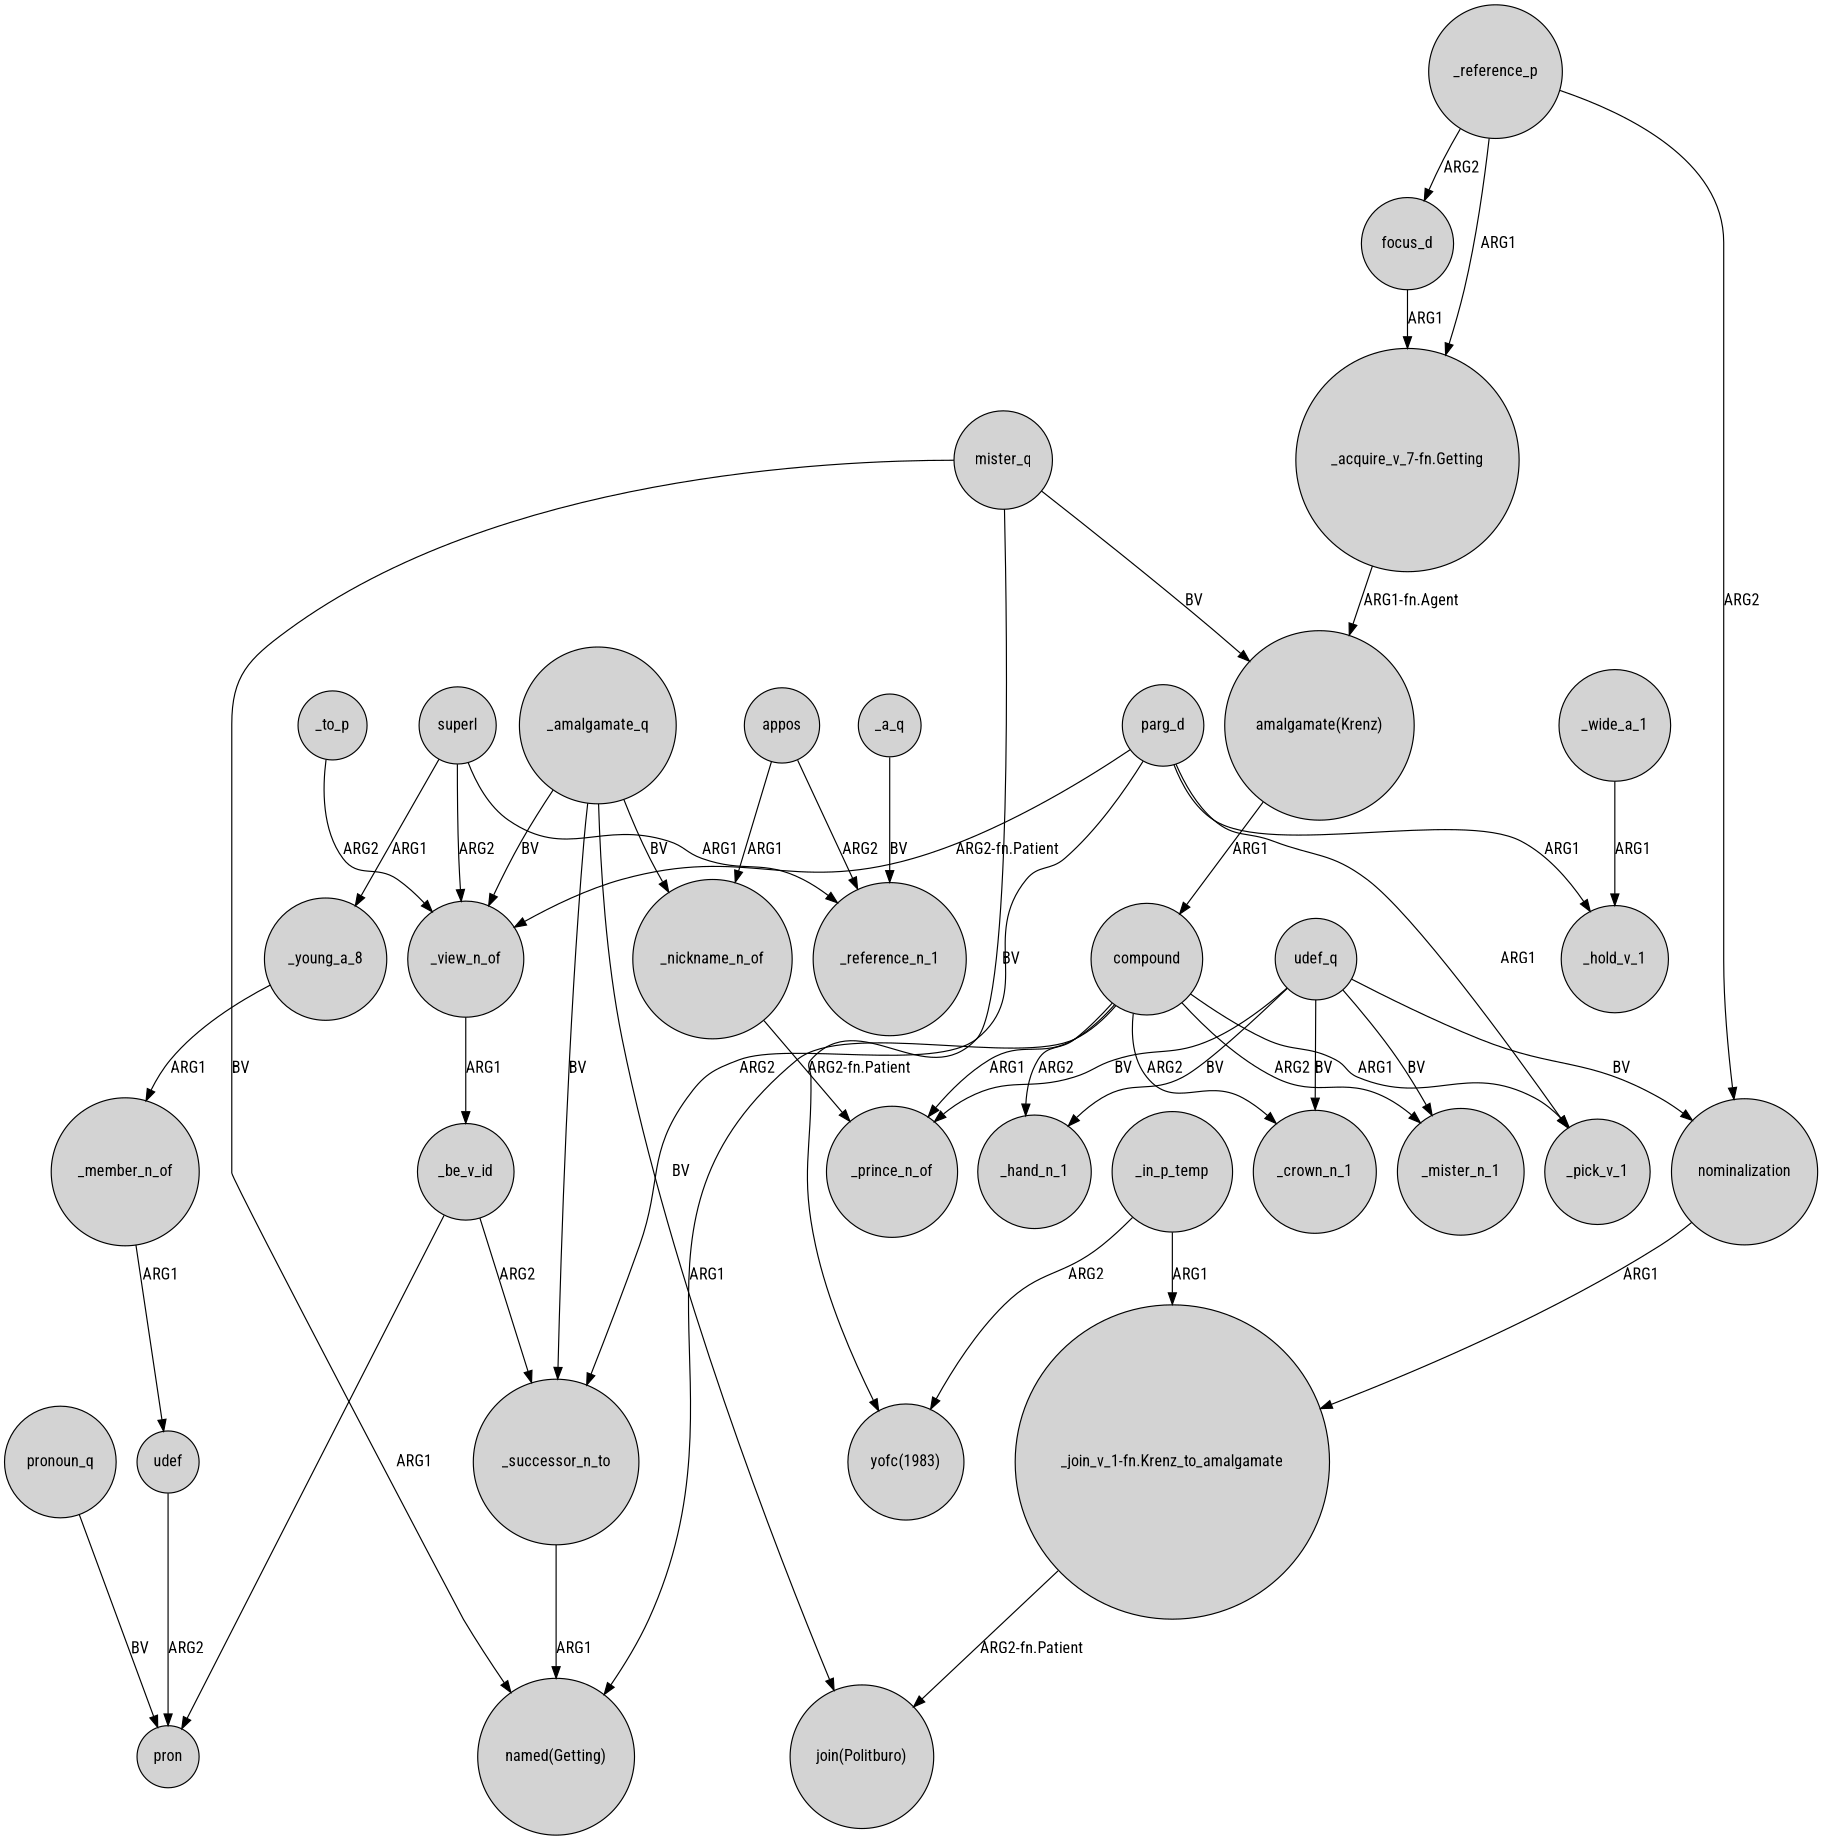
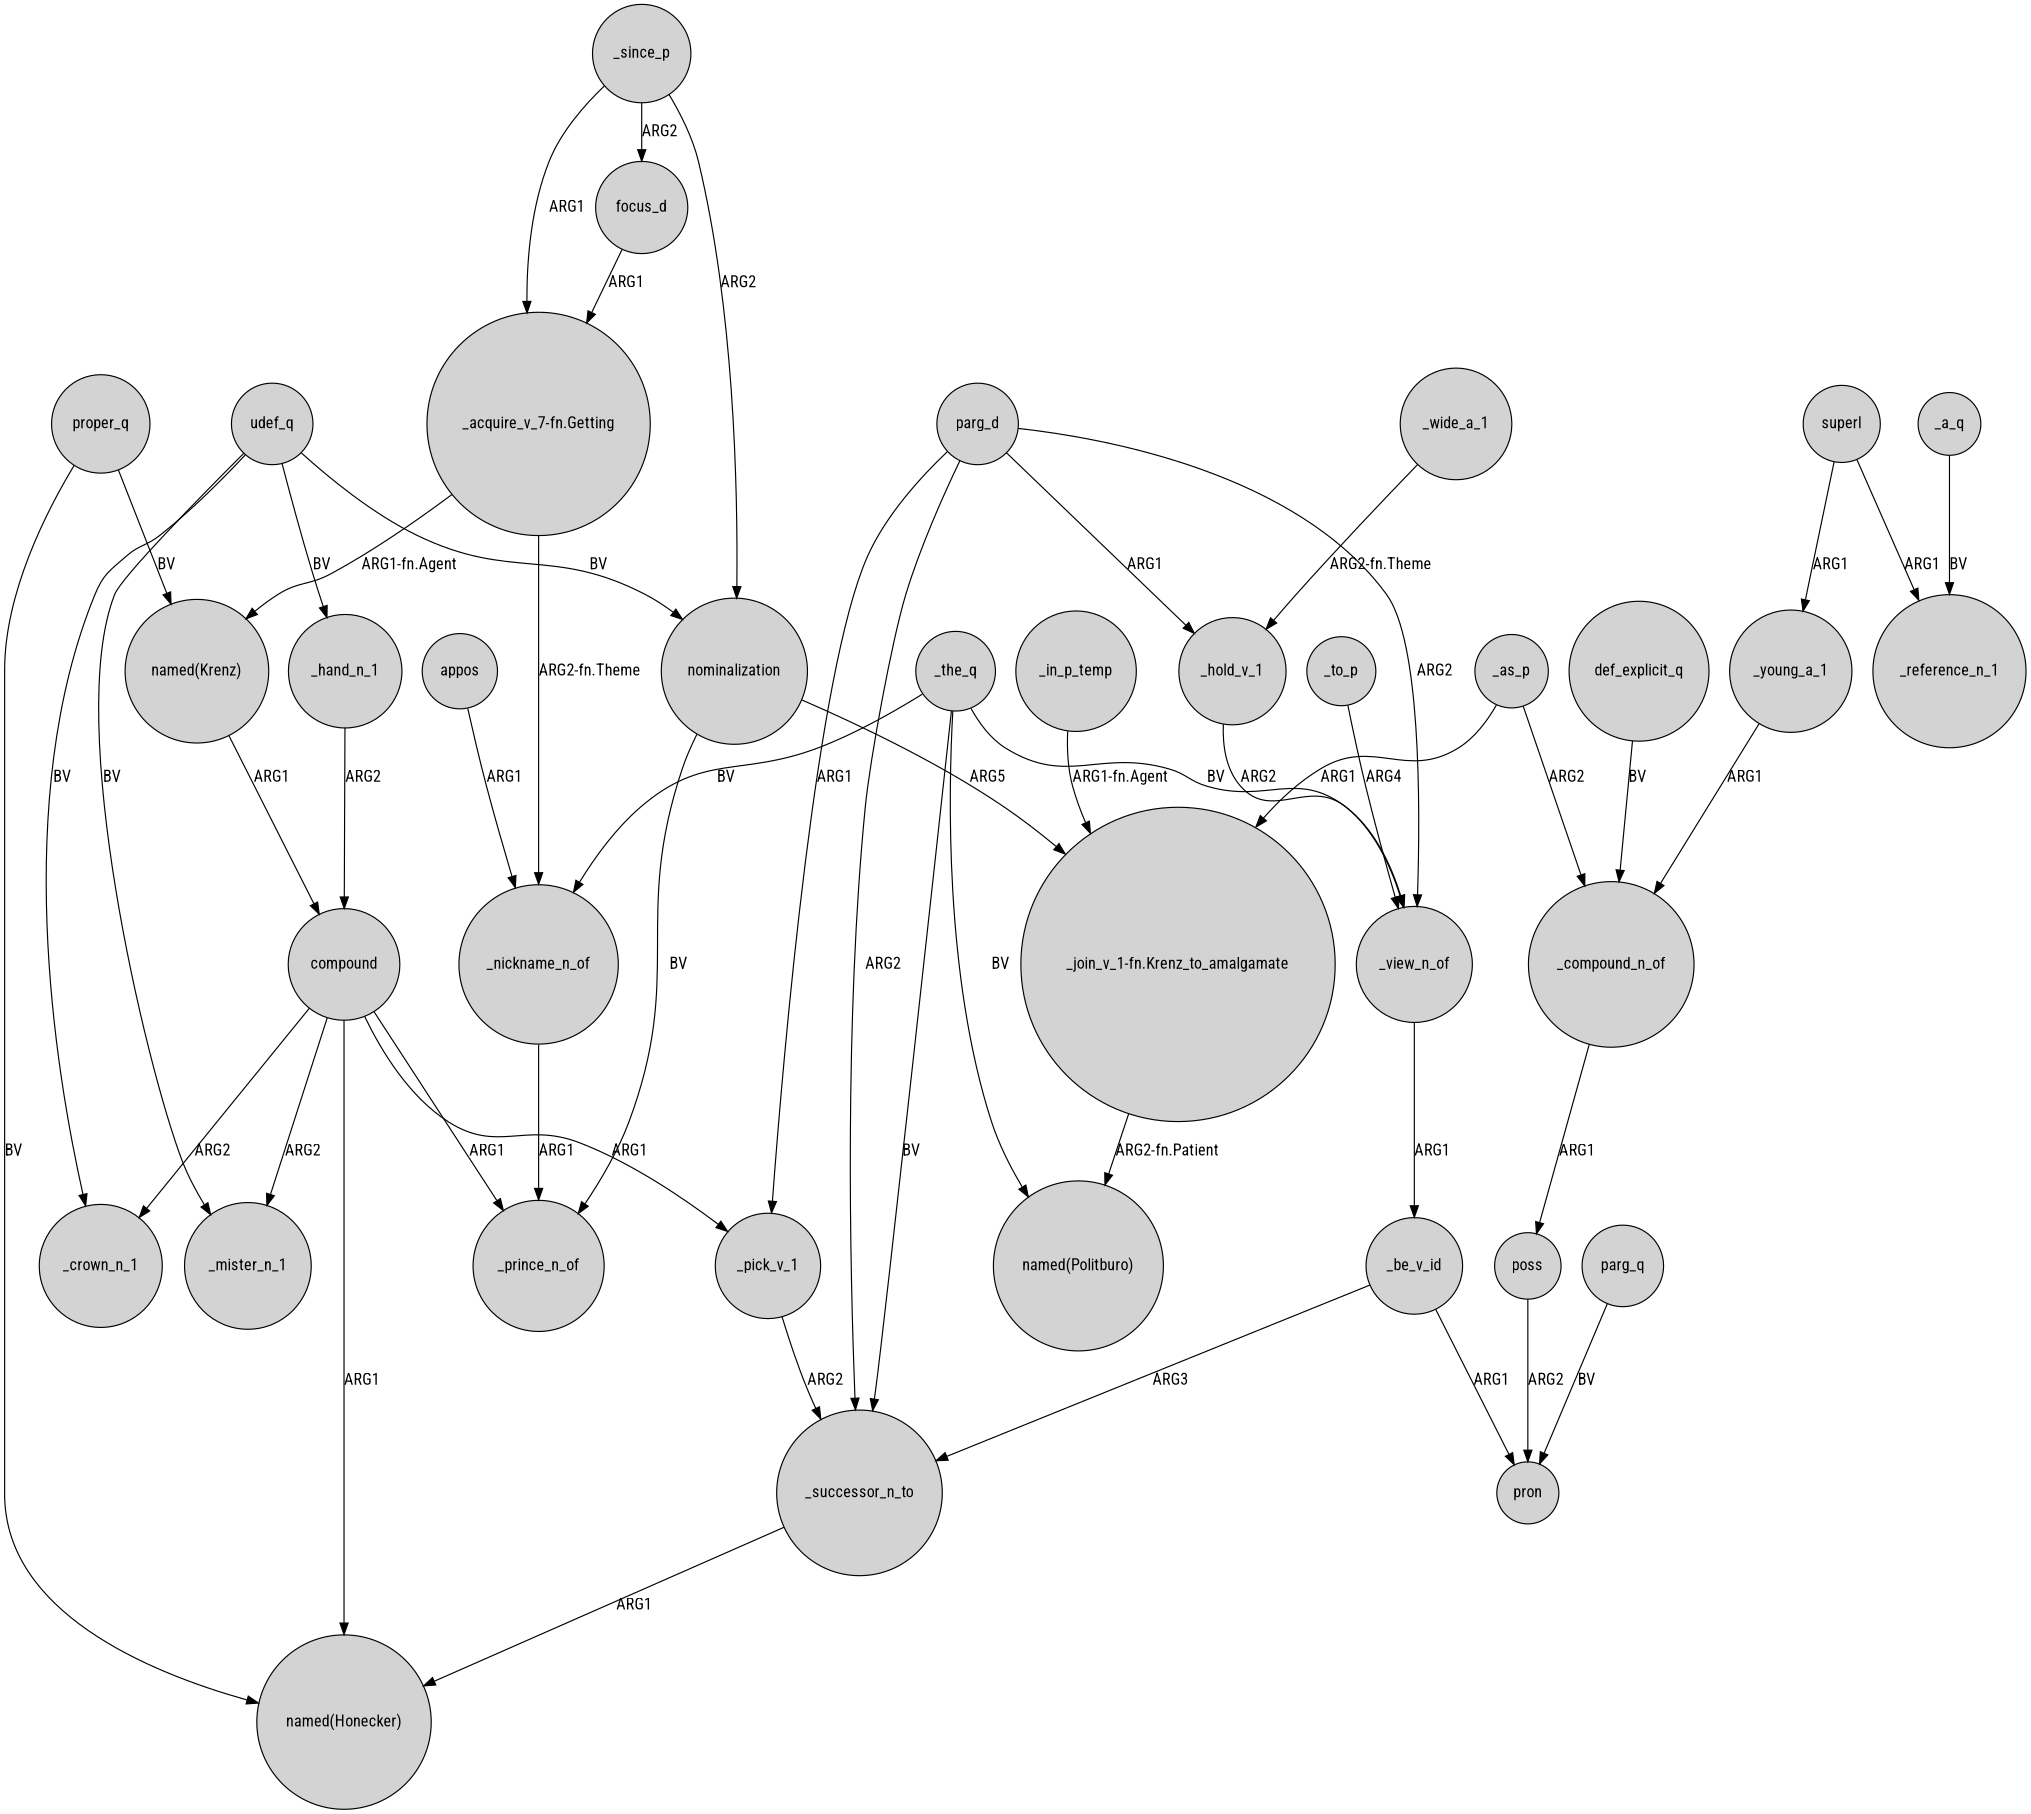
node "_reference_p": label "_reference_p" -> "_since_p"
node "mister_q": label "mister_q" -> "proper_q"
node "_as_p": added
node "def_explicit_q": added
edge "_acquire_v_7-fn.Getting" -> "_nickname_n_of": added, label "ARG2-fn.Theme"
node "_amalgamate_q": label "_amalgamate_q" -> "_the_q"
node "amalgamate(Krenz)": label "amalgamate(Krenz)" -> "named(Krenz)"
edge "appos" -> "_reference_n_1": removed, label "ARG2"
edge "superl" -> "_view_n_of": now "_hold_v_1" -> "_view_n_of"
edge "_to_p" -> "_view_n_of": label "ARG2" -> "ARG4"
edge "parg_d" -> "_view_n_of": label "ARG2-fn.Patient" -> "ARG2"
edge "_wide_a_1" -> "_hold_v_1": label "ARG1" -> "ARG2-fn.Theme"
node "_young_a_8": label "_young_a_8" -> "_young_a_1"
edge "compound" -> "_hand_n_1": reversed
edge "udef_q" -> "_prince_n_of": now "nominalization" -> "_prince_n_of"
edge "_nickname_n_of" -> "_prince_n_of": label "ARG2-fn.Patient" -> "ARG1"
node "_member_n_of": label "_member_n_of" -> "_compound_n_of"
edge "_be_v_id" -> "_successor_n_to": label "ARG2" -> "ARG3"
edge "_in_p_temp" -> "_join_v_1-fn.Krenz_to_amalgamate": label "ARG1" -> "ARG1-fn.Agent"
edge "nominalization" -> "_join_v_1-fn.Krenz_to_amalgamate": label "ARG1" -> "ARG5"
edge "_pick_v_1" -> "_successor_n_to": added, label "ARG2"
node "pronoun_q": label "pronoun_q" -> "parg_q"
node "udef": label "udef" -> "poss"
node "yofc(1983)": removed
node "named(Getting)": label "named(Getting)" -> "named(Honecker)"
node "join(Politburo)": label "join(Politburo)" -> "named(Politburo)"
